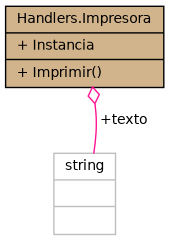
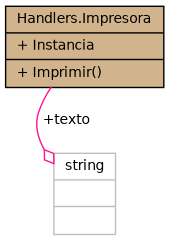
edge "string" -> "Handlers.Impresora": reversed
